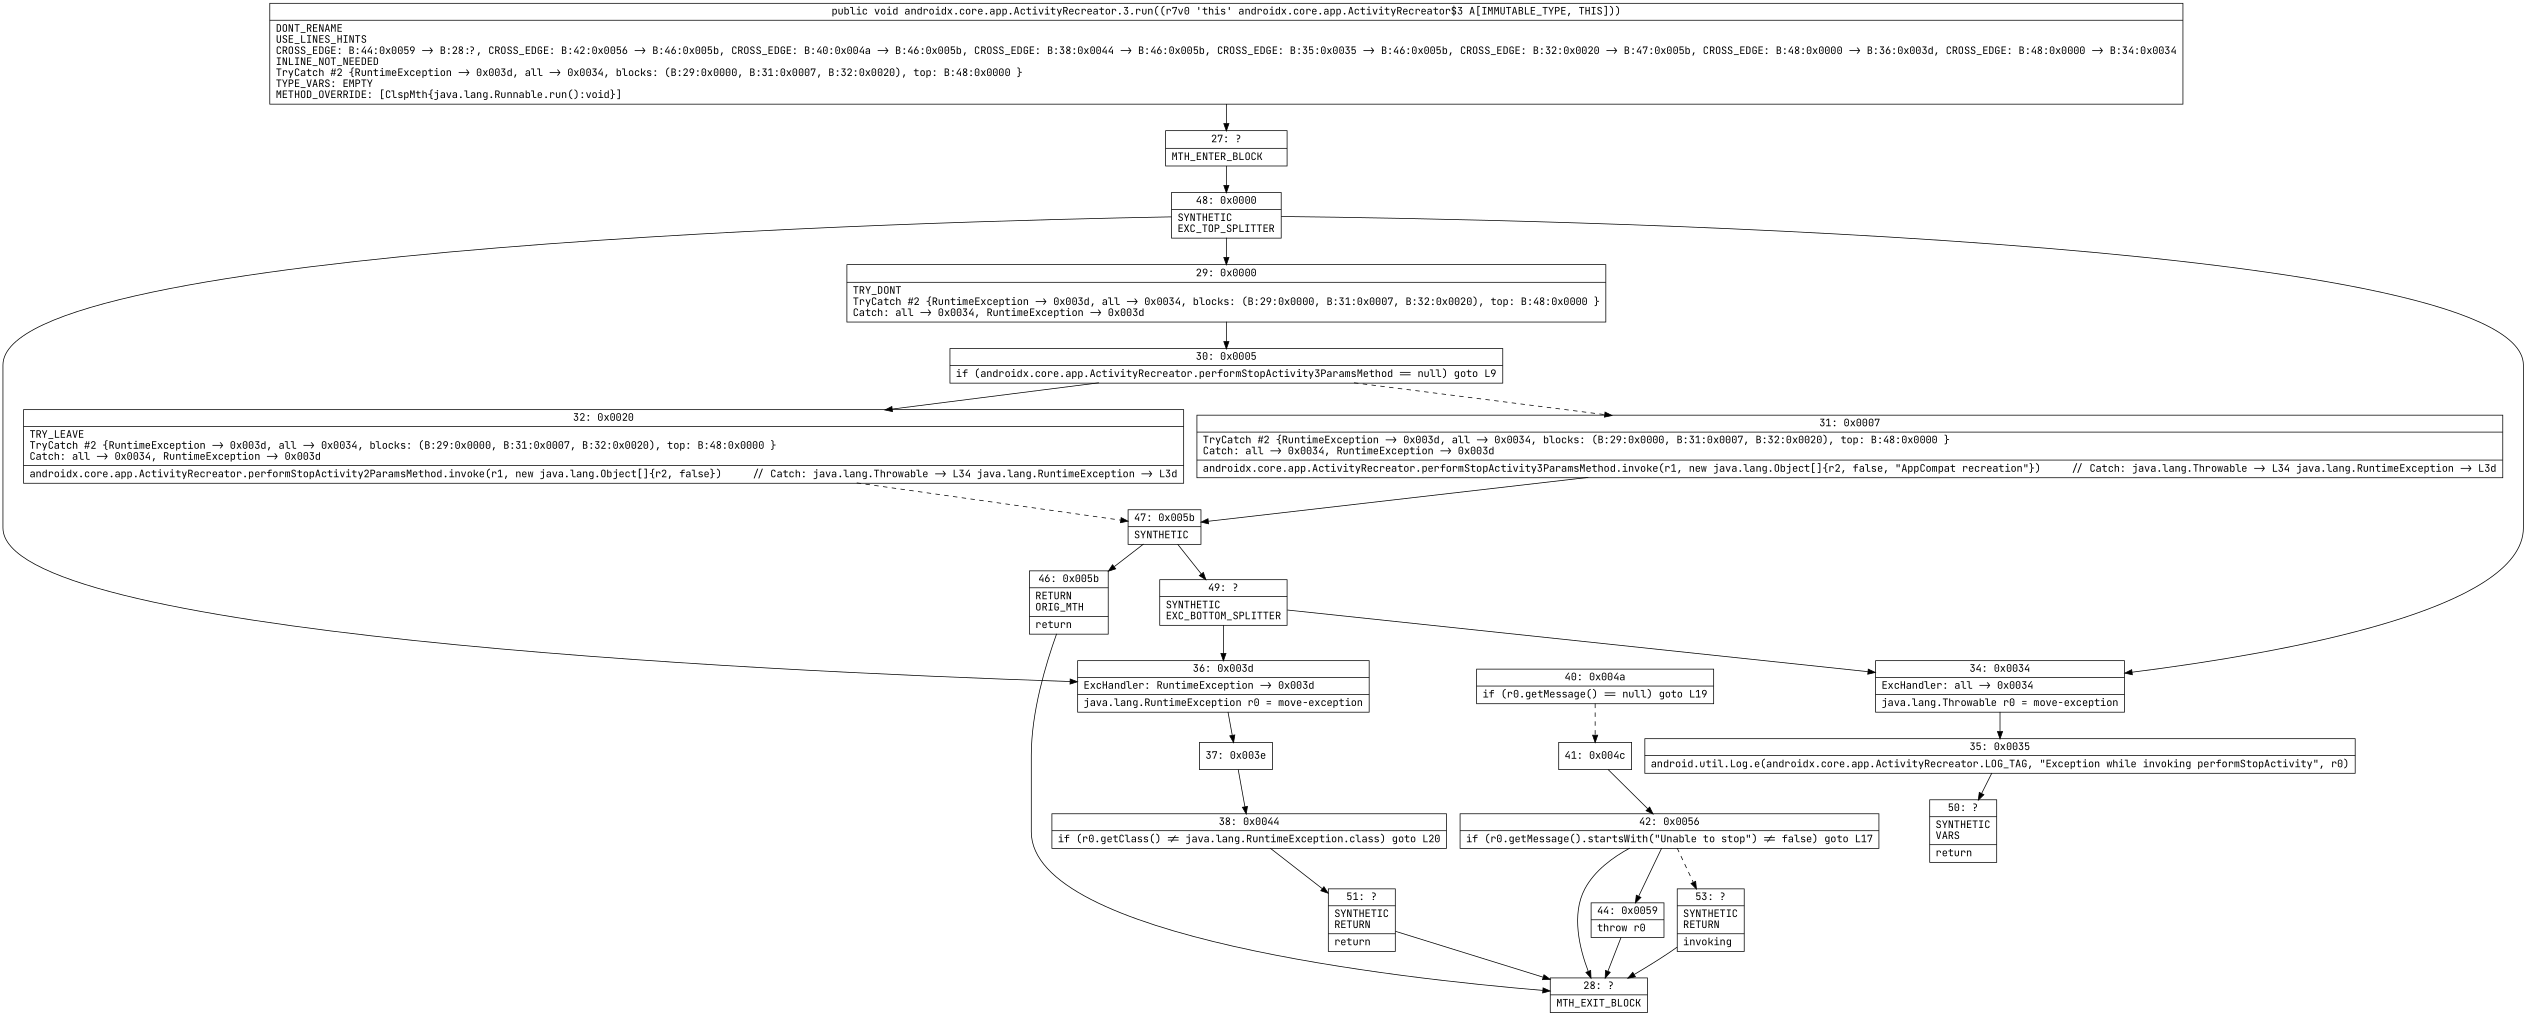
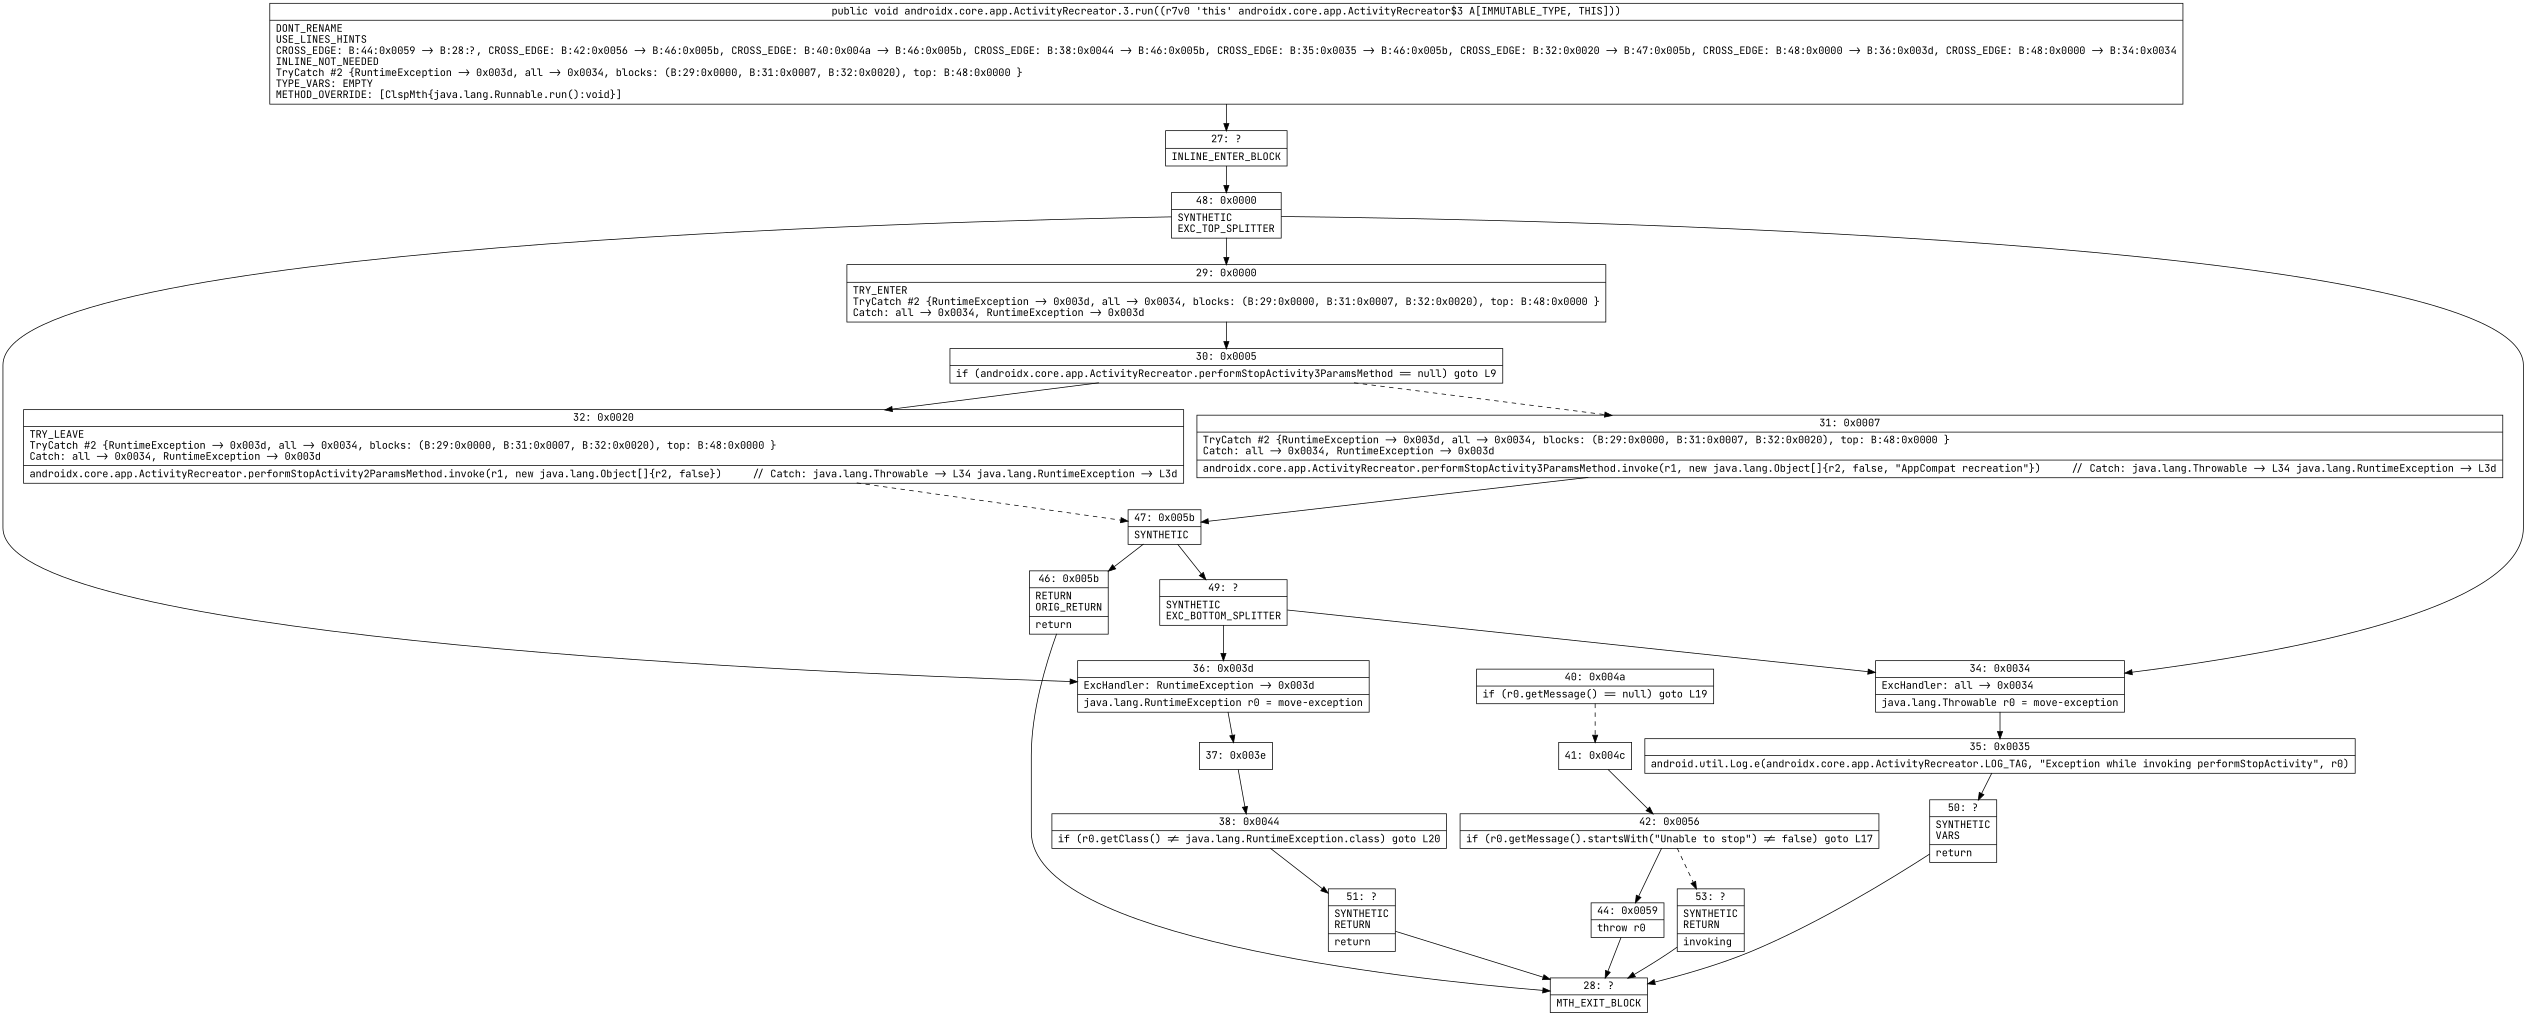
node "27: ?": text "MTH_ENTER_BLOCK" -> "INLINE_ENTER_BLOCK"
node "29: 0x0000": text "TRY_DONT" -> "TRY_ENTER"
node "46: 0x005b": text "ORIG_MTH" -> "ORIG_RETURN"
edge "42: 0x0056" -> "28: ?": now "50: ?" -> "28: ?"
